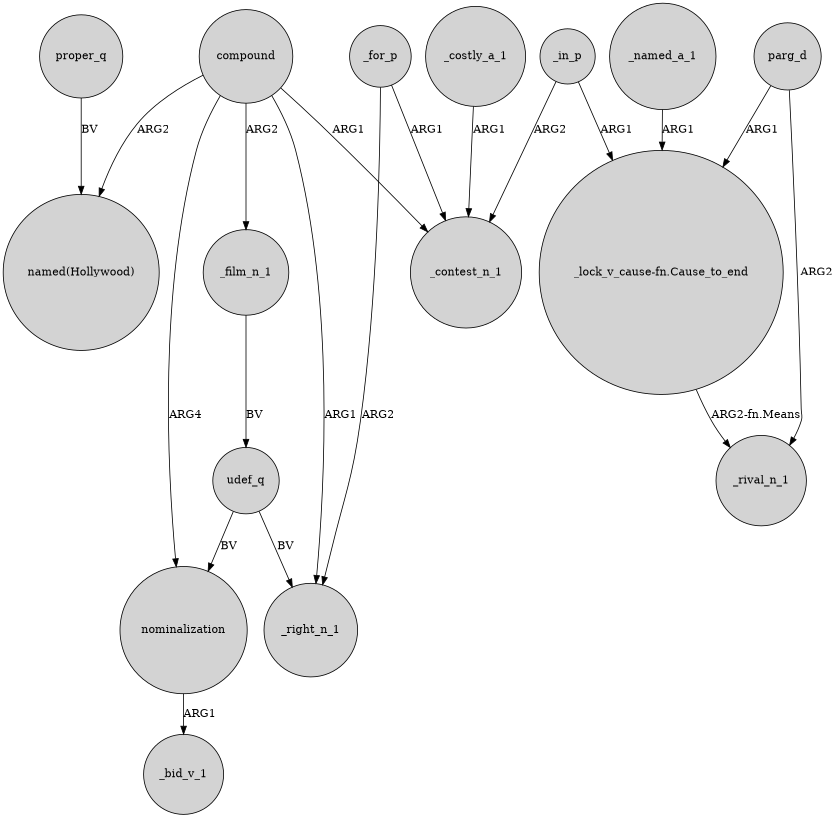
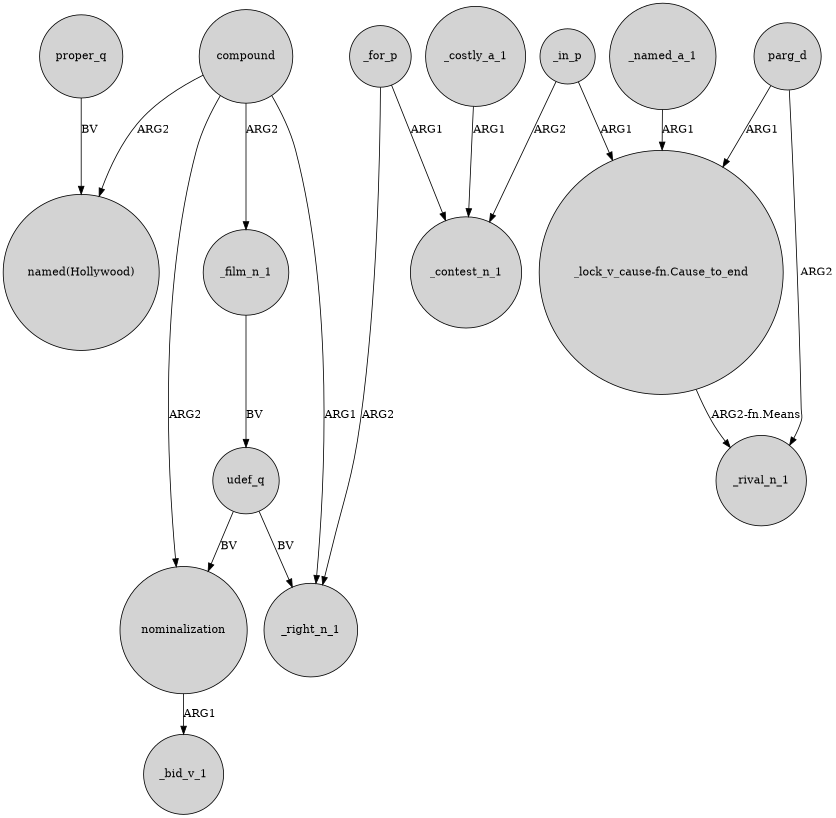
edge "compound" -> "_contest_n_1": removed, label "ARG1"
edge "compound" -> "nominalization": label "ARG4" -> "ARG2"
